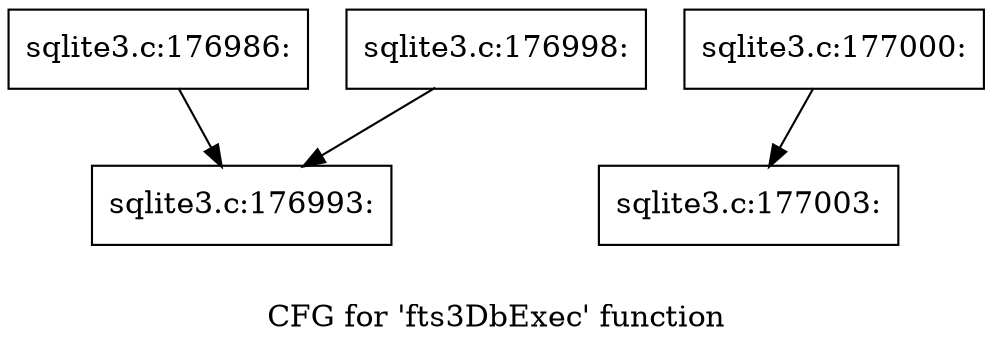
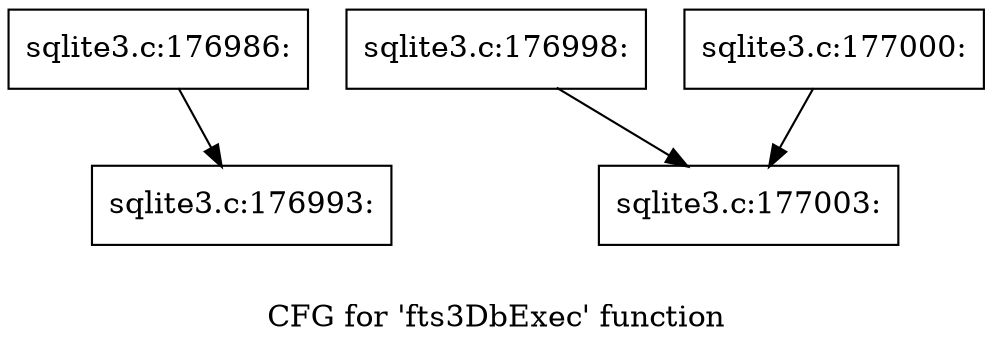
edge "sqlite3.c:176998:" -> "sqlite3.c:176993:": now "sqlite3.c:176998:" -> "sqlite3.c:177003:"
